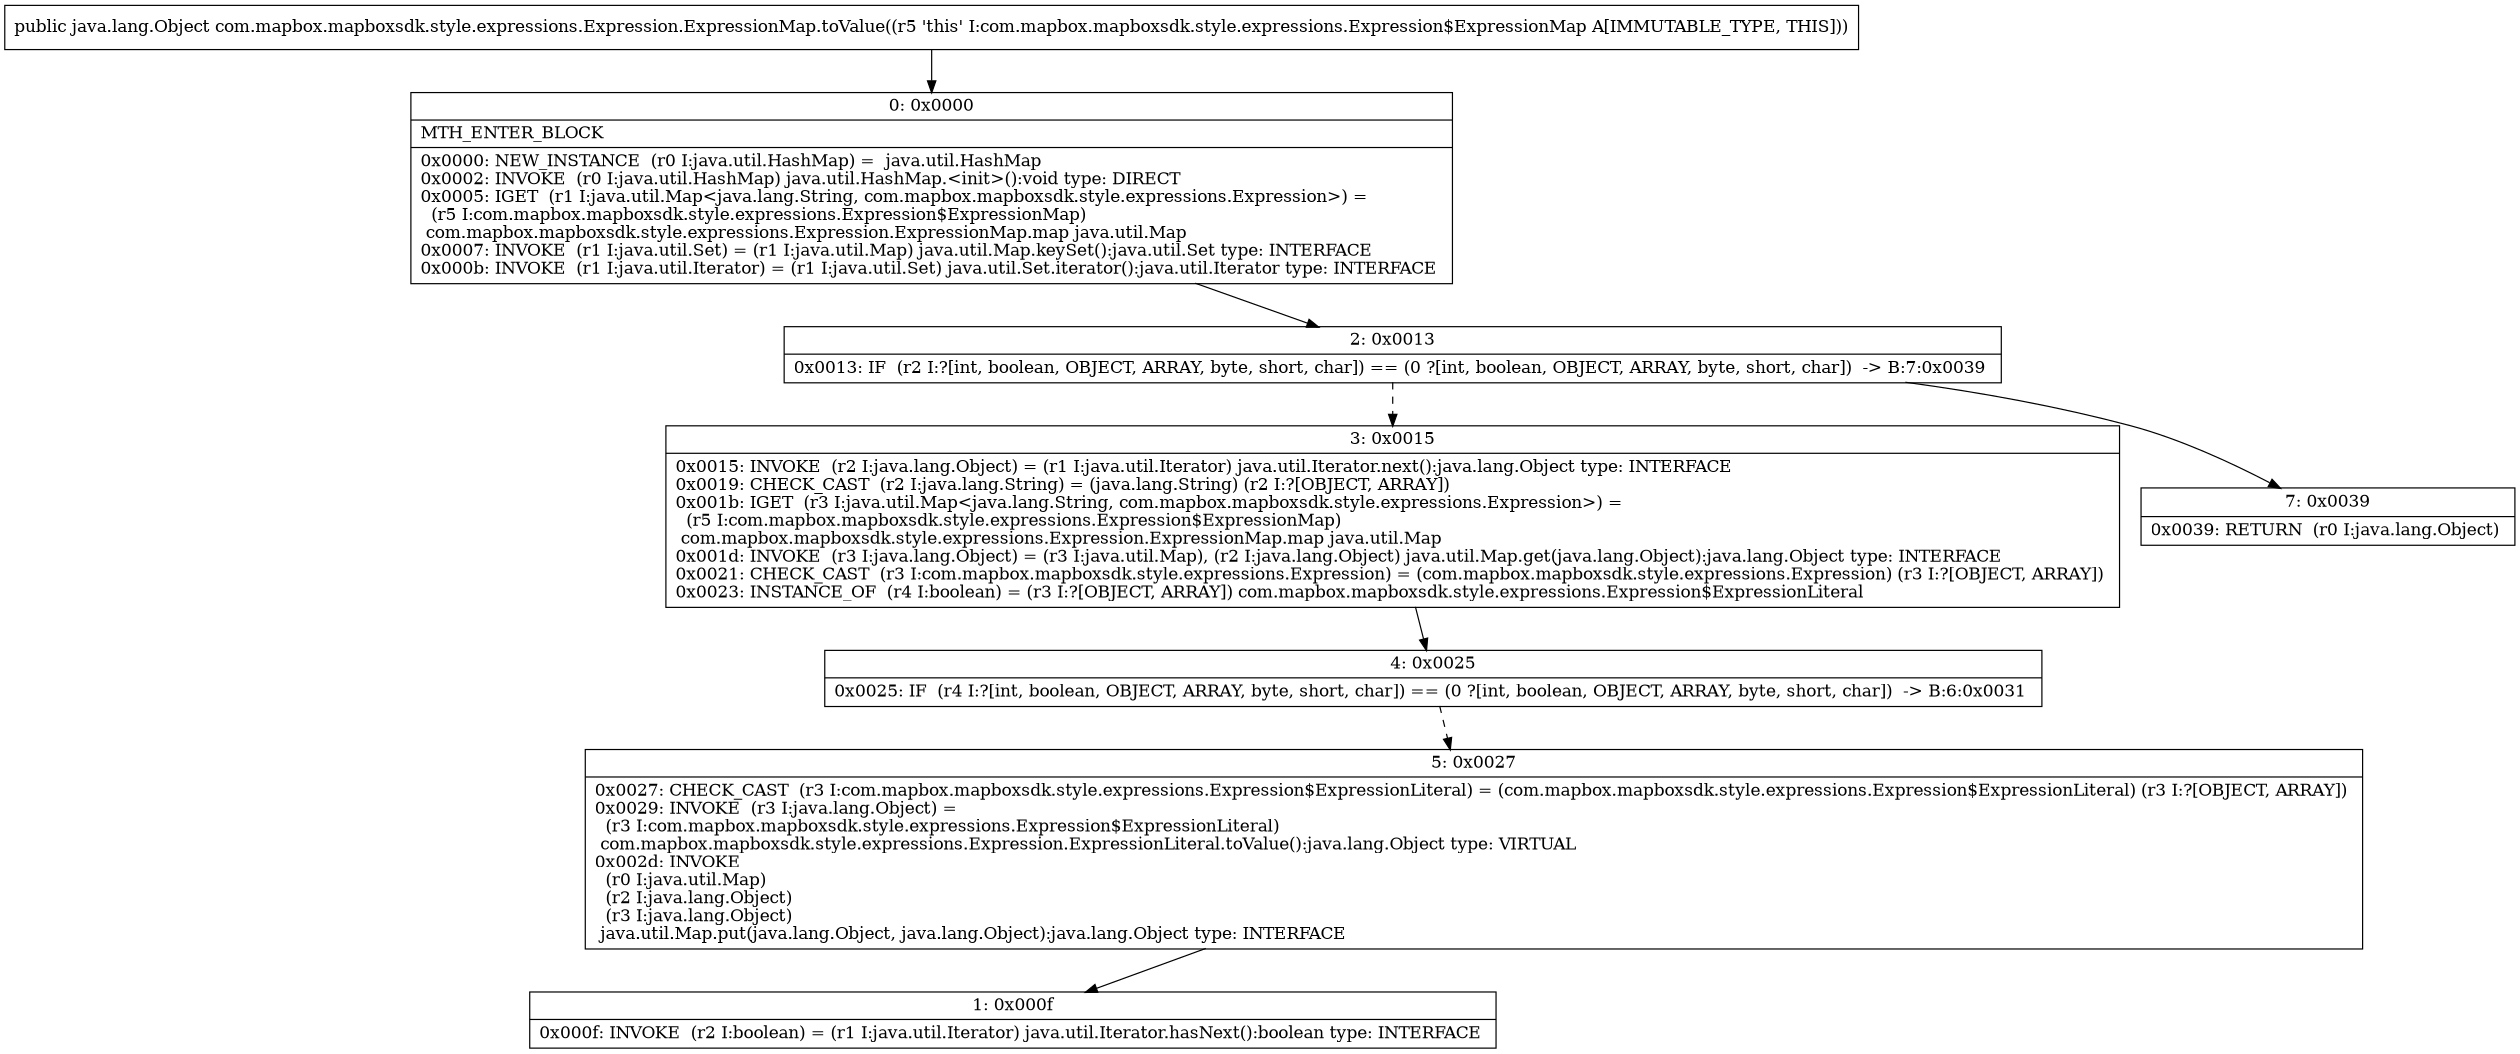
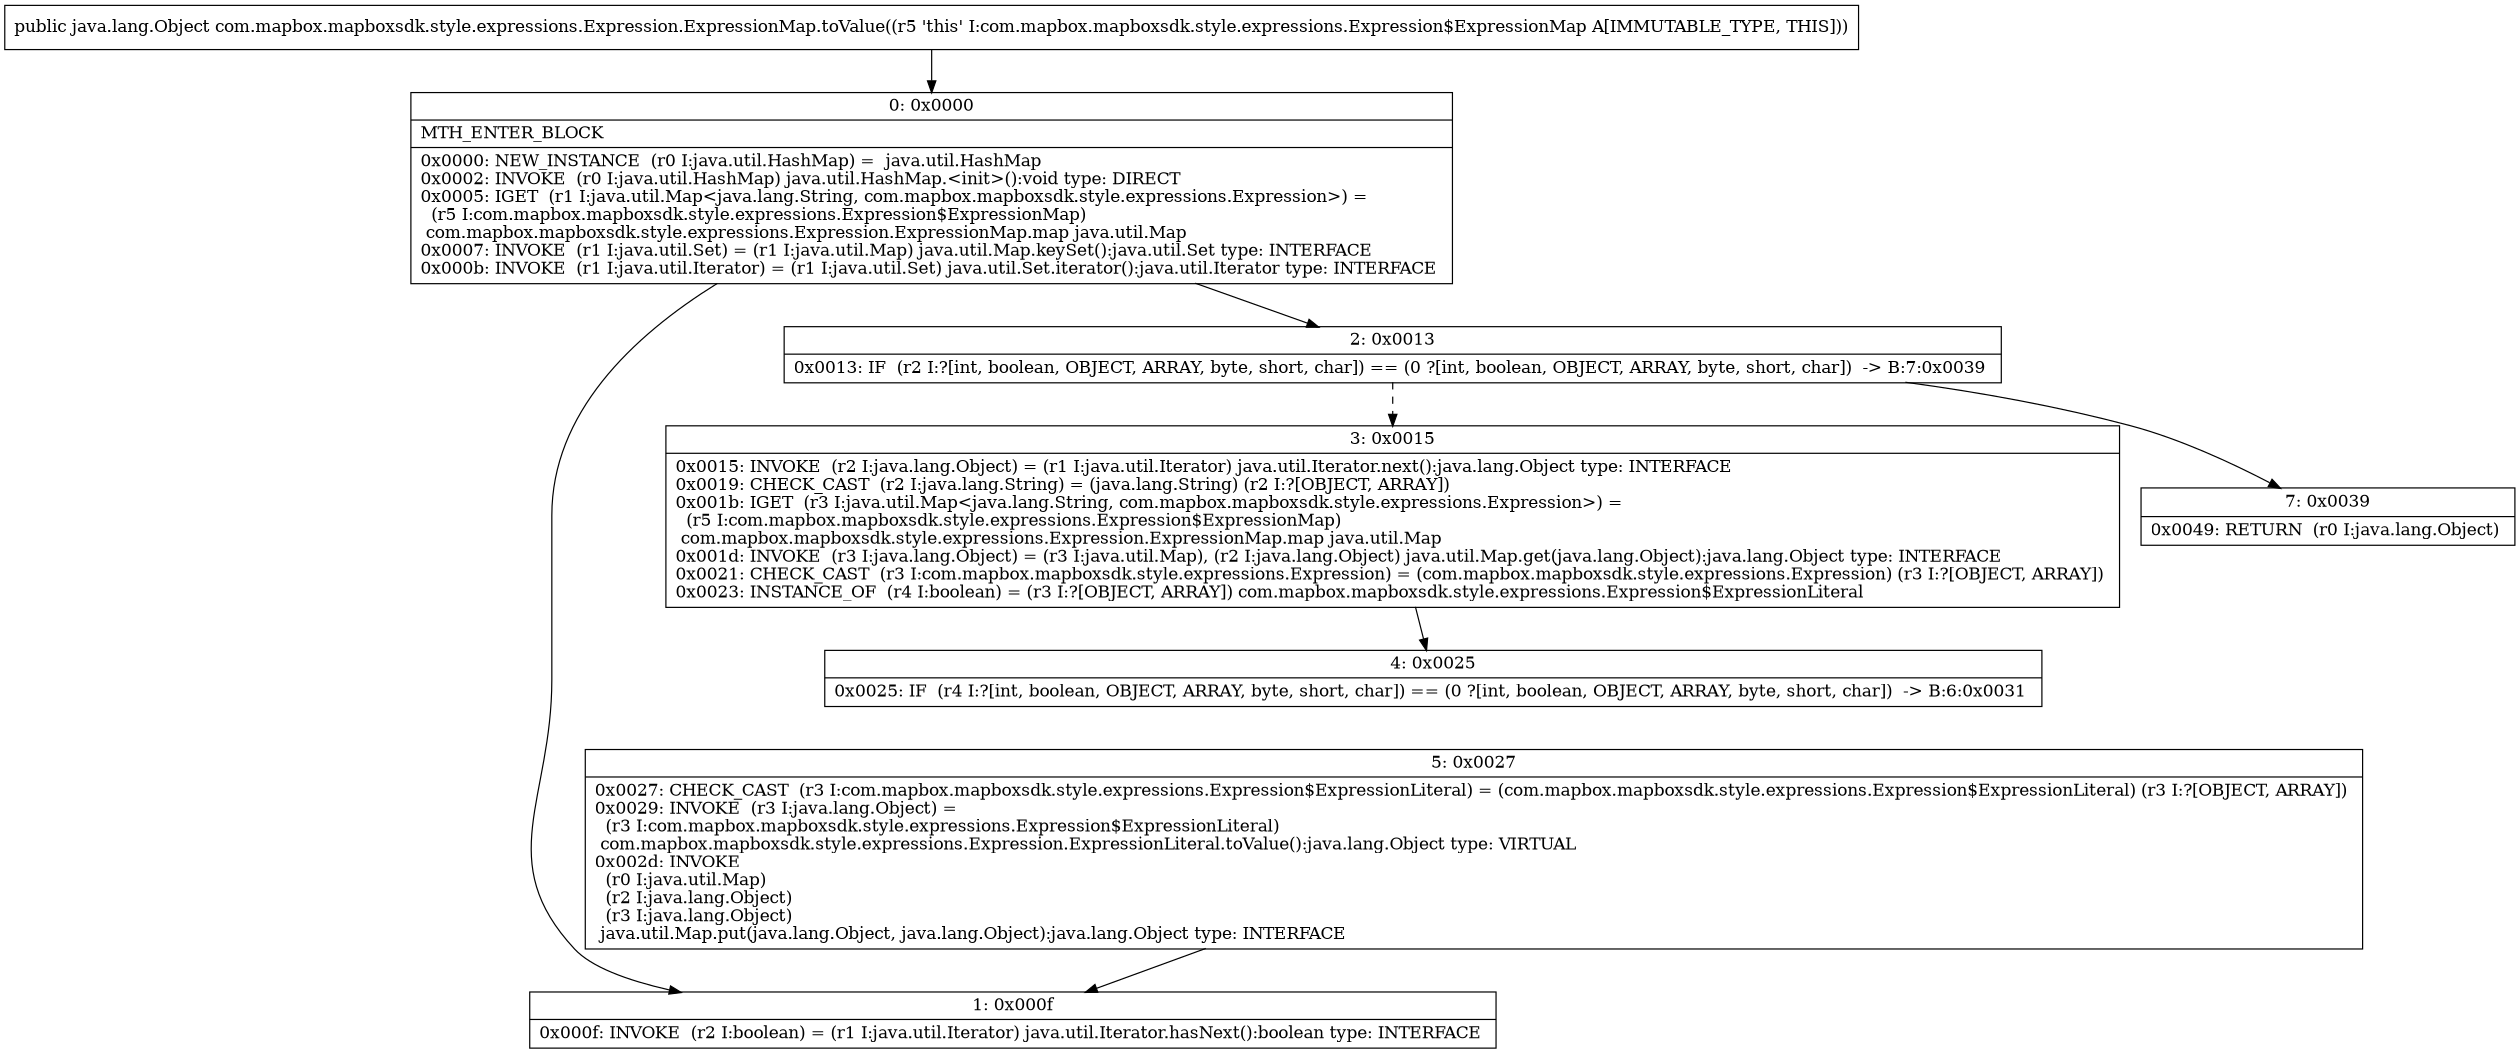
node "7: 0x0039": text "0x0039: RETURN  (r0 I:java.lang.Object)" -> "0x0049: RETURN  (r0 I:java.lang.Object)"
edge "0: 0x0000" -> "1: 0x000f": added
edge "4: 0x0025" -> "5: 0x0027": removed
